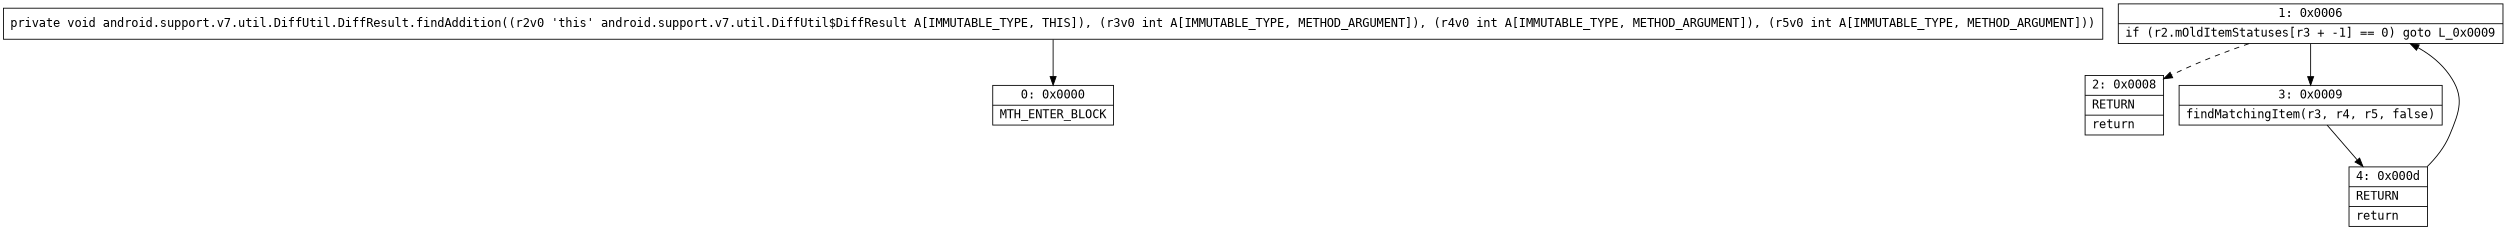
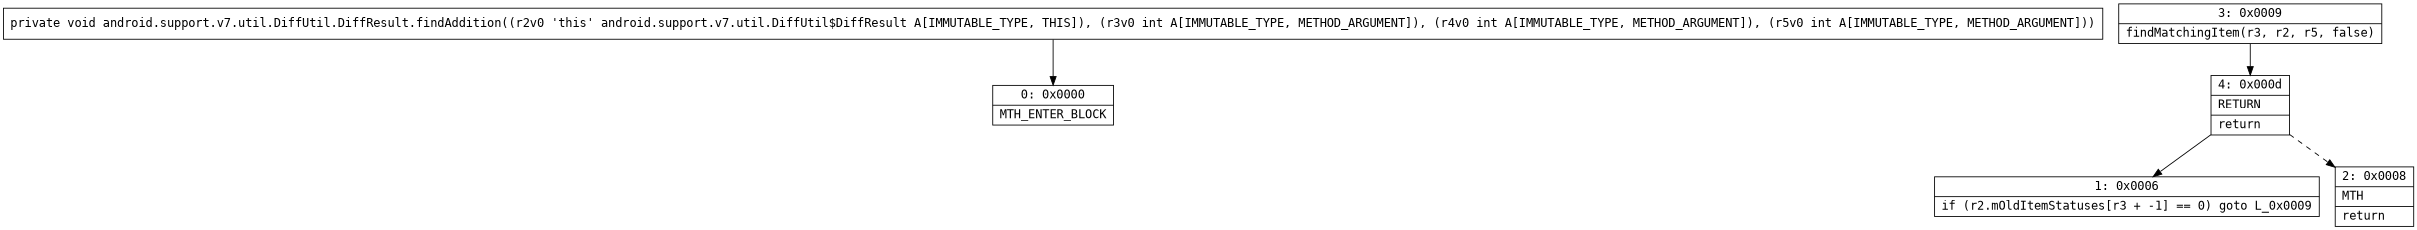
edge "1: 0x0006" -> "2: 0x0008": now "4: 0x000d" -> "2: 0x0008"
edge "1: 0x0006" -> "3: 0x0009": removed
node "2: 0x0008": text "RETURN" -> "MTH"
node "3: 0x0009": text "findMatchingItem(r3, r4, r5, false)" -> "findMatchingItem(r3, r2, r5, false)"
